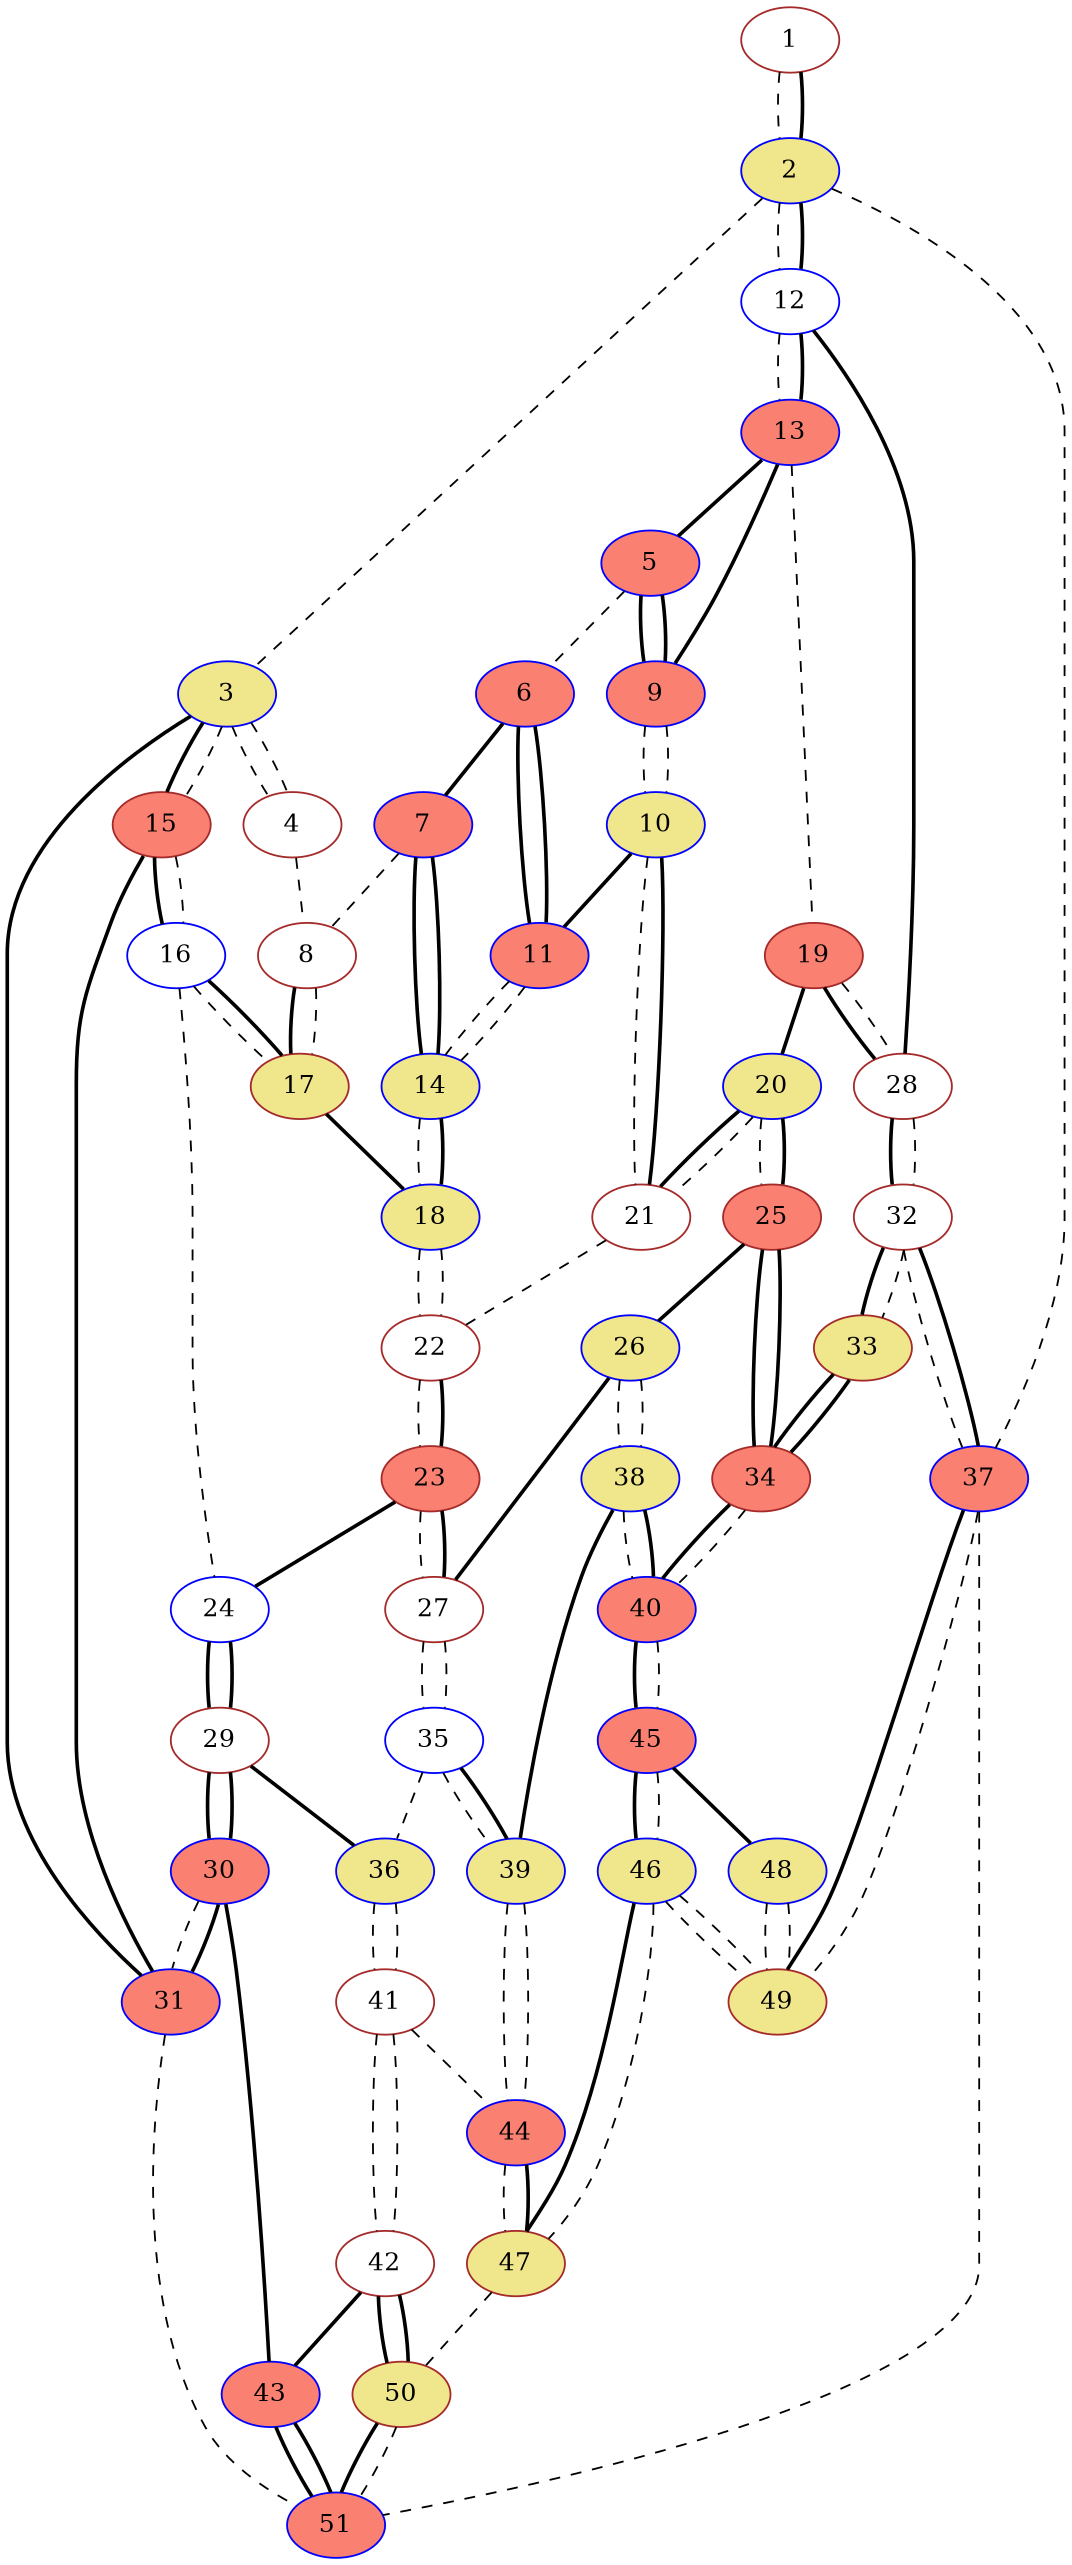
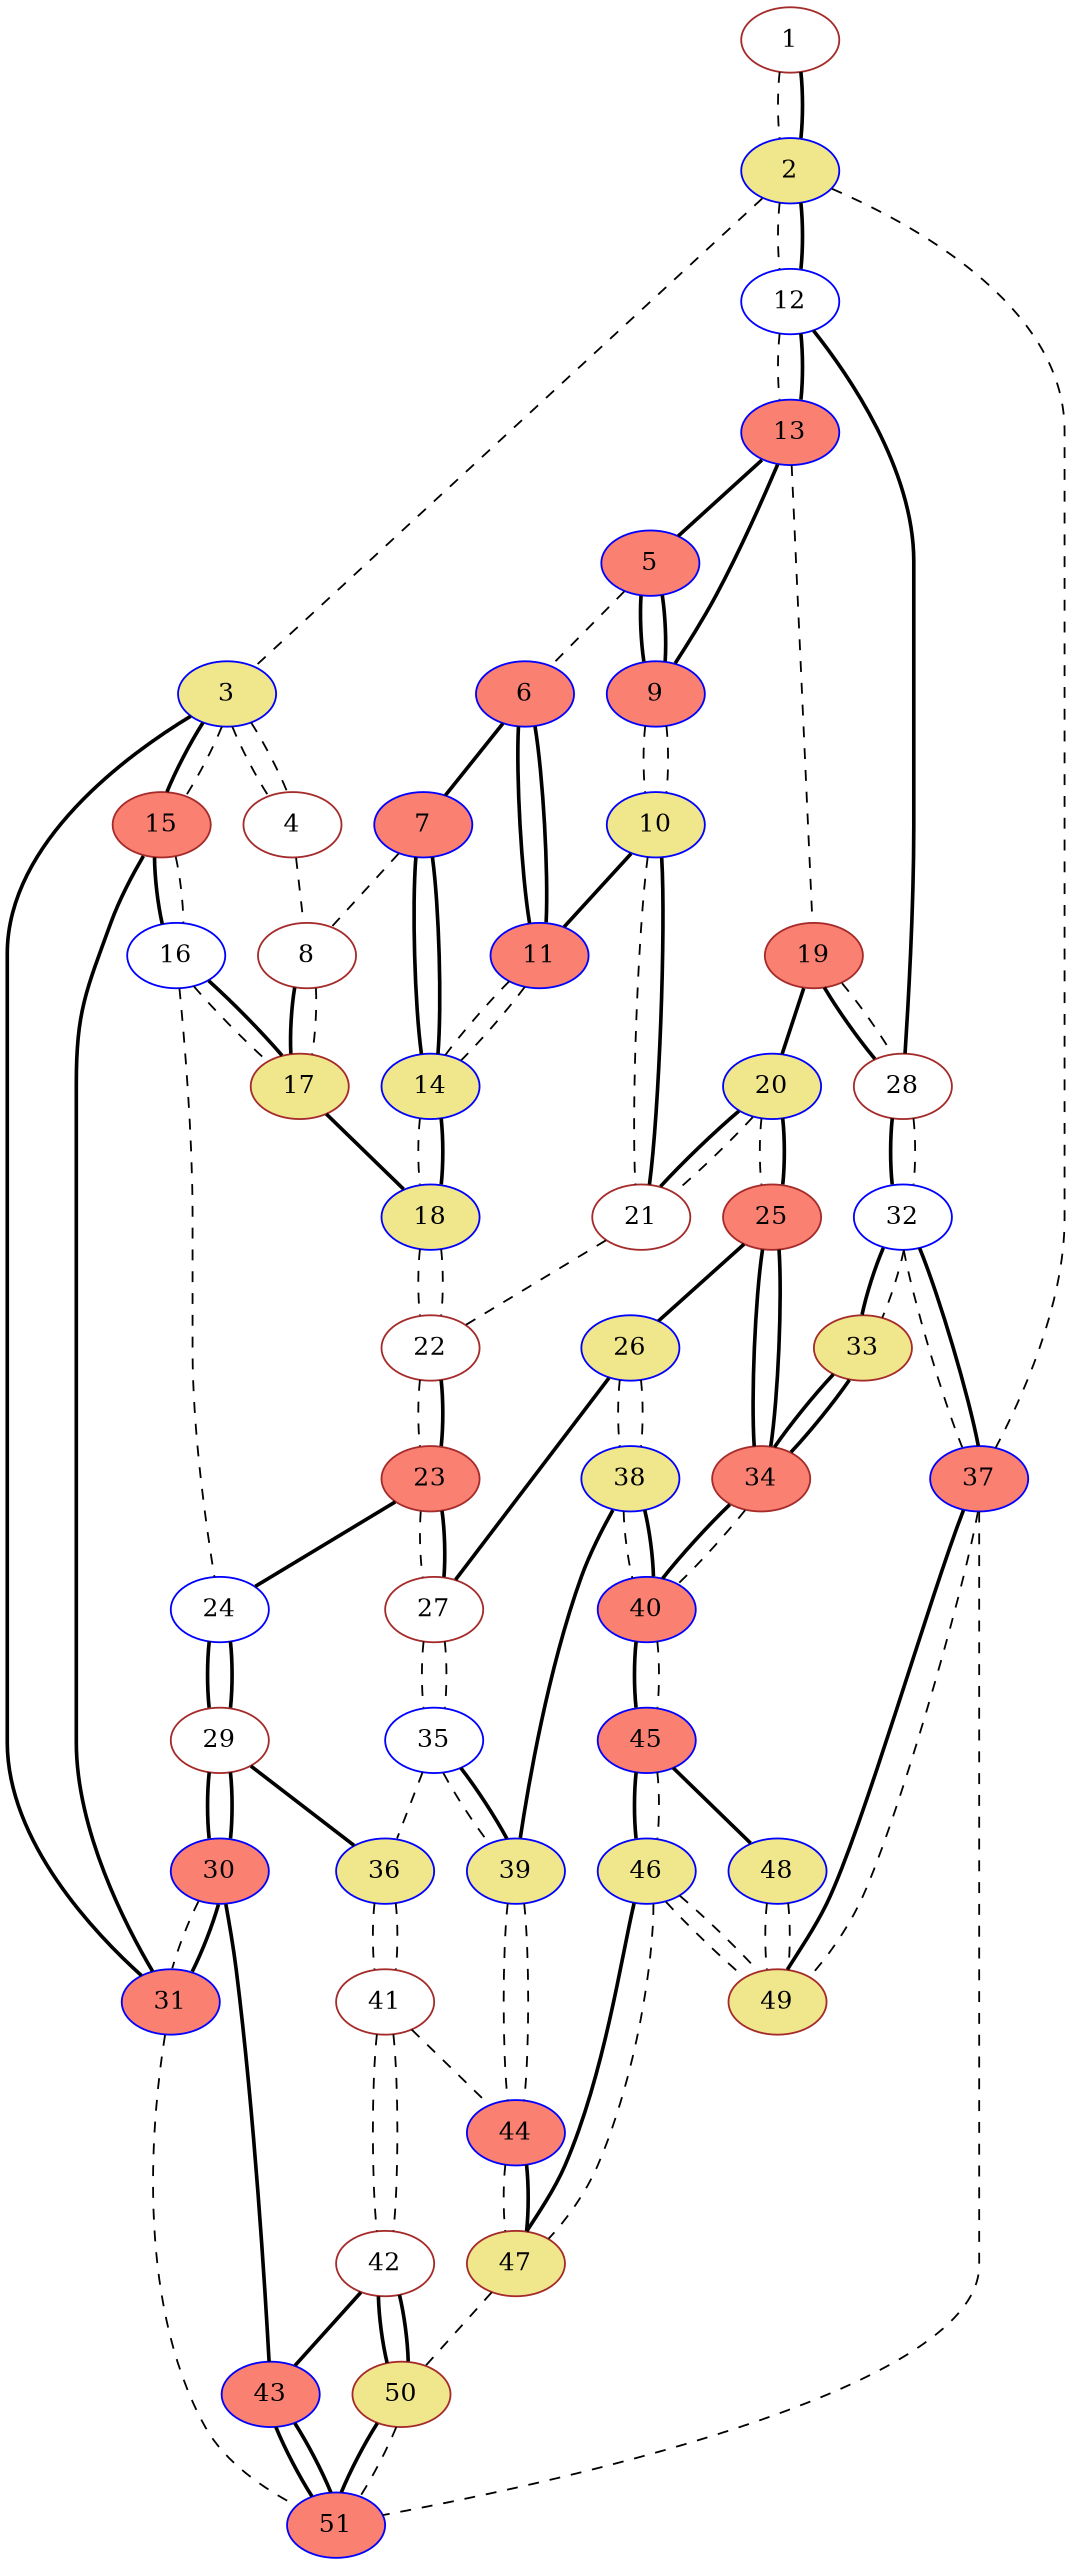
node "32": color brown -> blue
